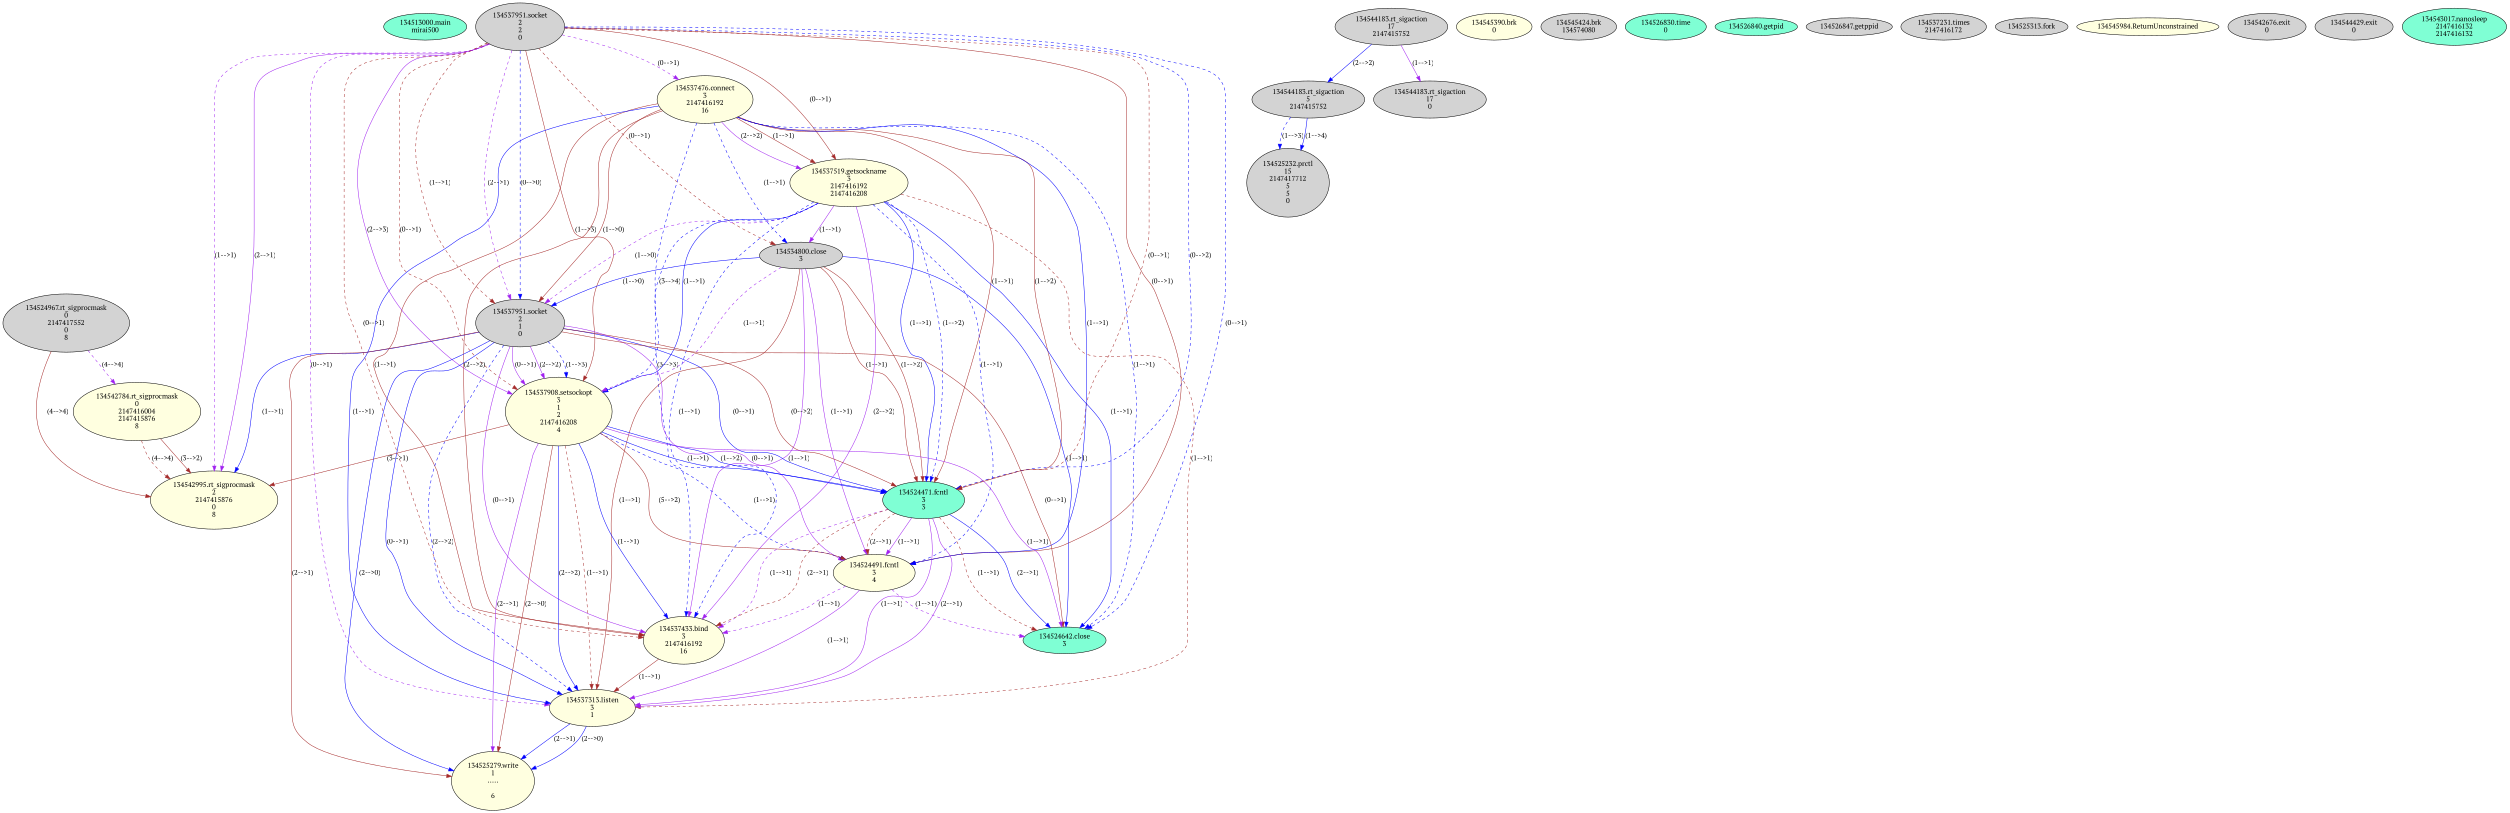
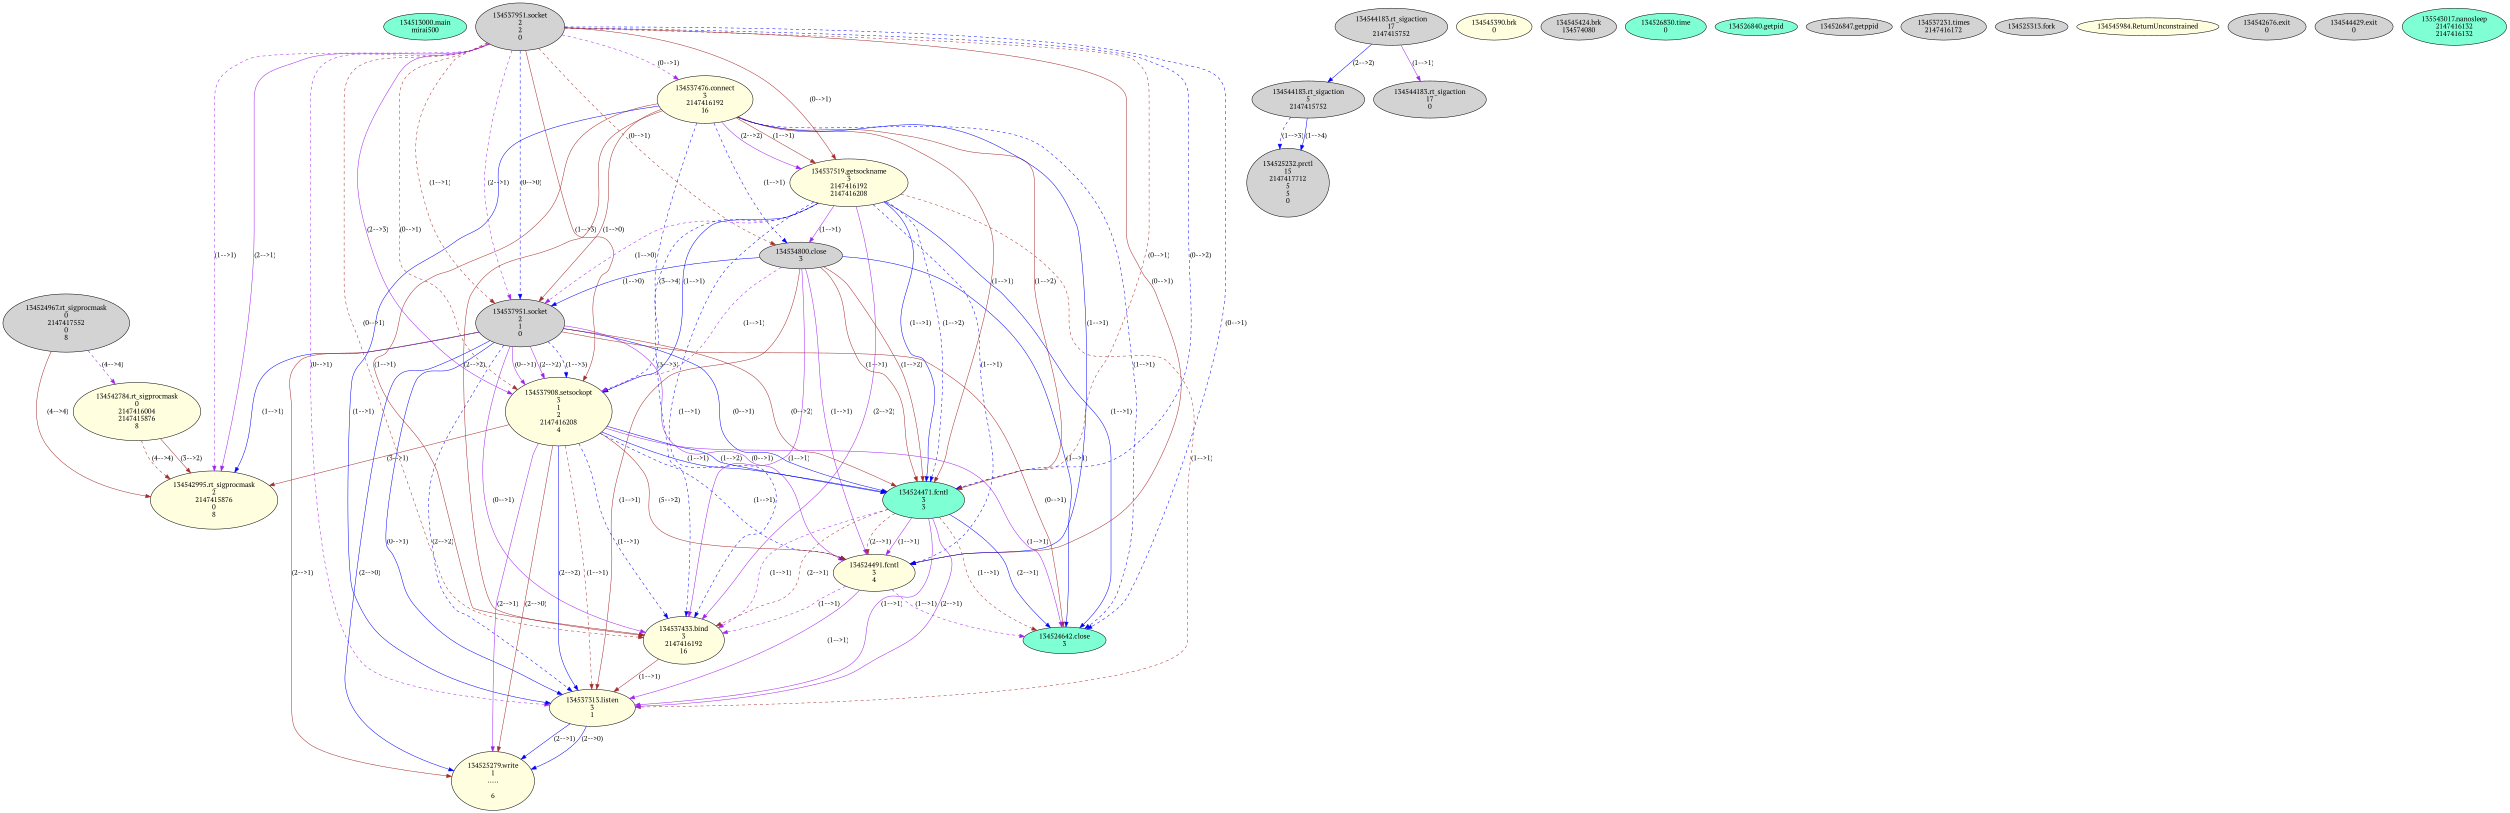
node "134543017.nanosleep 2147416132 2147416132": label "134543017.nanosleep 2147416132 2147416132" -> "135543017.nanosleep 2147416132 2147416132"
edge "134537908.setsockopt 3 1 2 2147416208 4" -> "134537433.bind 3 2147416192 16": style solid -> dashed
